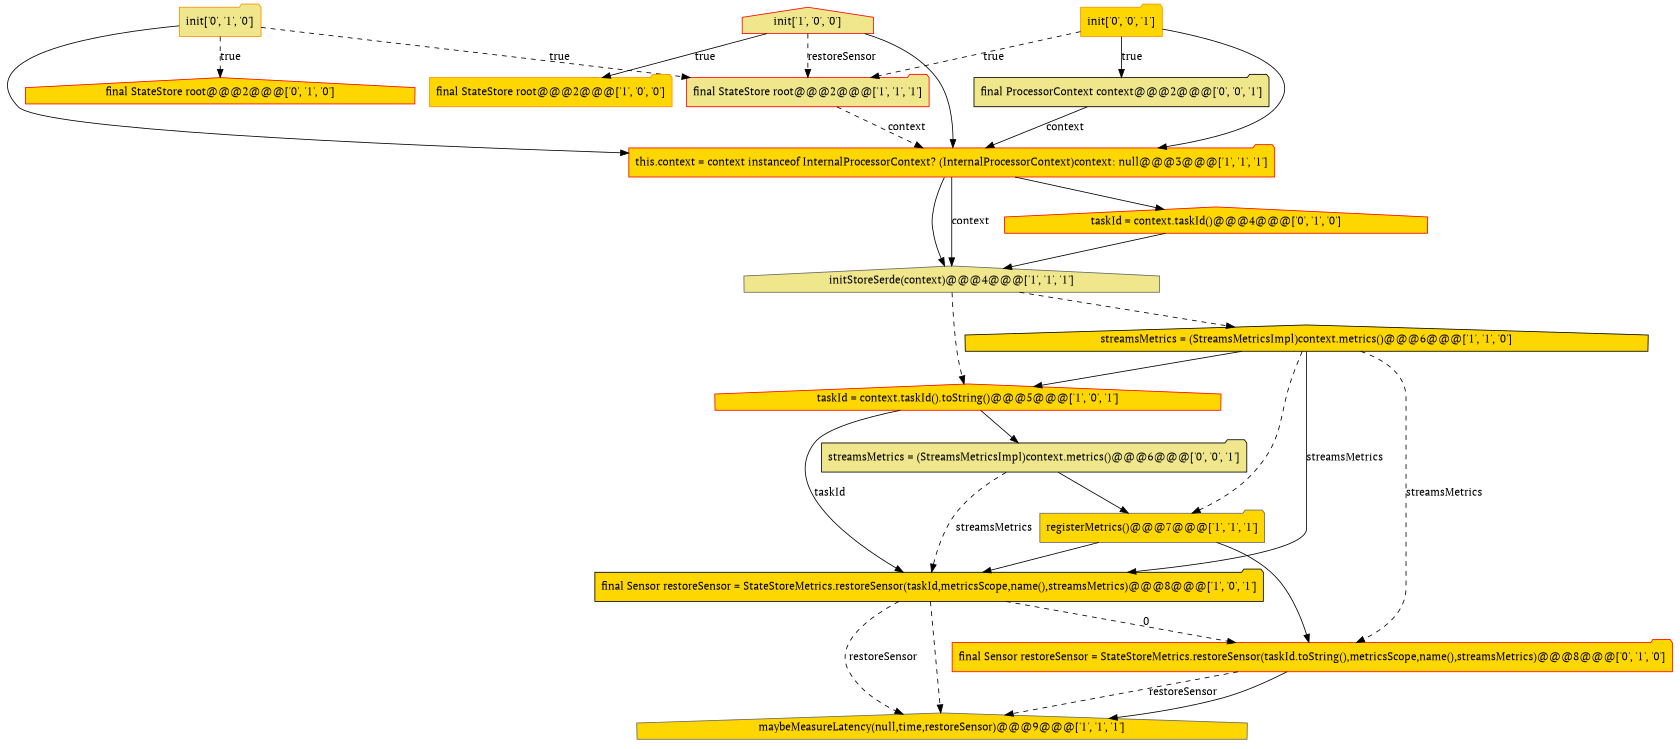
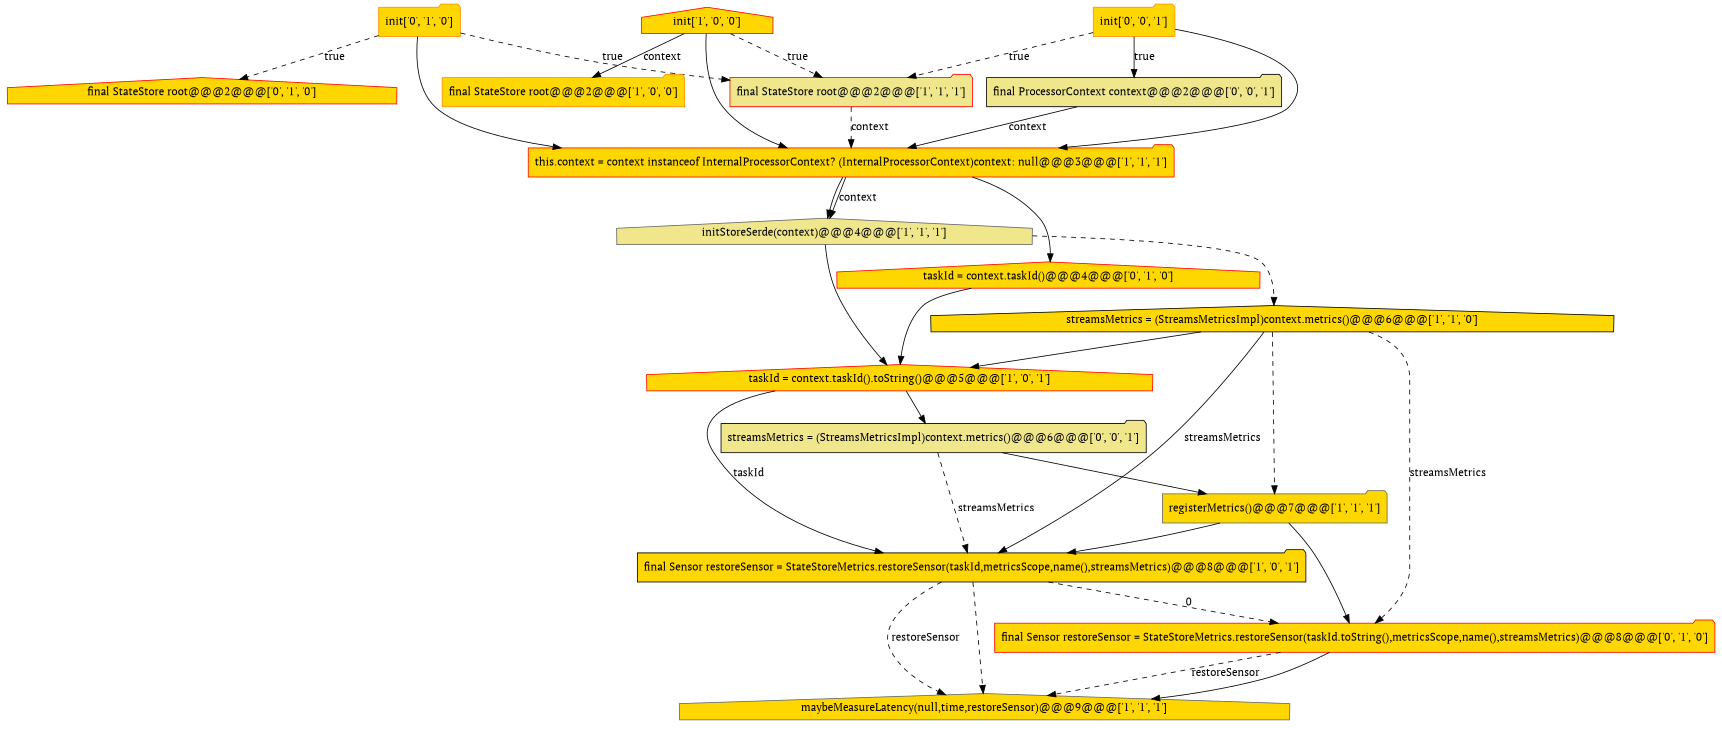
node "init['0', '1', '0']": fillcolor khaki -> gold
node "init['1', '0', '0']": fillcolor khaki -> gold
edge "init['1', '0', '0']" -> "final StateStore root@@@2@@@['1', '0', '0']": label "true" -> "context"
edge "init['1', '0', '0']" -> "final StateStore root@@@2@@@['1', '1', '1']": label "restoreSensor" -> "true"
edge "taskId = context.taskId()@@@4@@@['0', '1', '0']" -> "initStoreSerde(context)@@@4@@@['1', '1', '1']": now "taskId = context.taskId()@@@4@@@['0', '1', '0']" -> "taskId = context.taskId().toString()@@@5@@@['1', '0', '1']"
edge "initStoreSerde(context)@@@4@@@['1', '1', '1']" -> "taskId = context.taskId().toString()@@@5@@@['1', '0', '1']": style dashed -> solid
